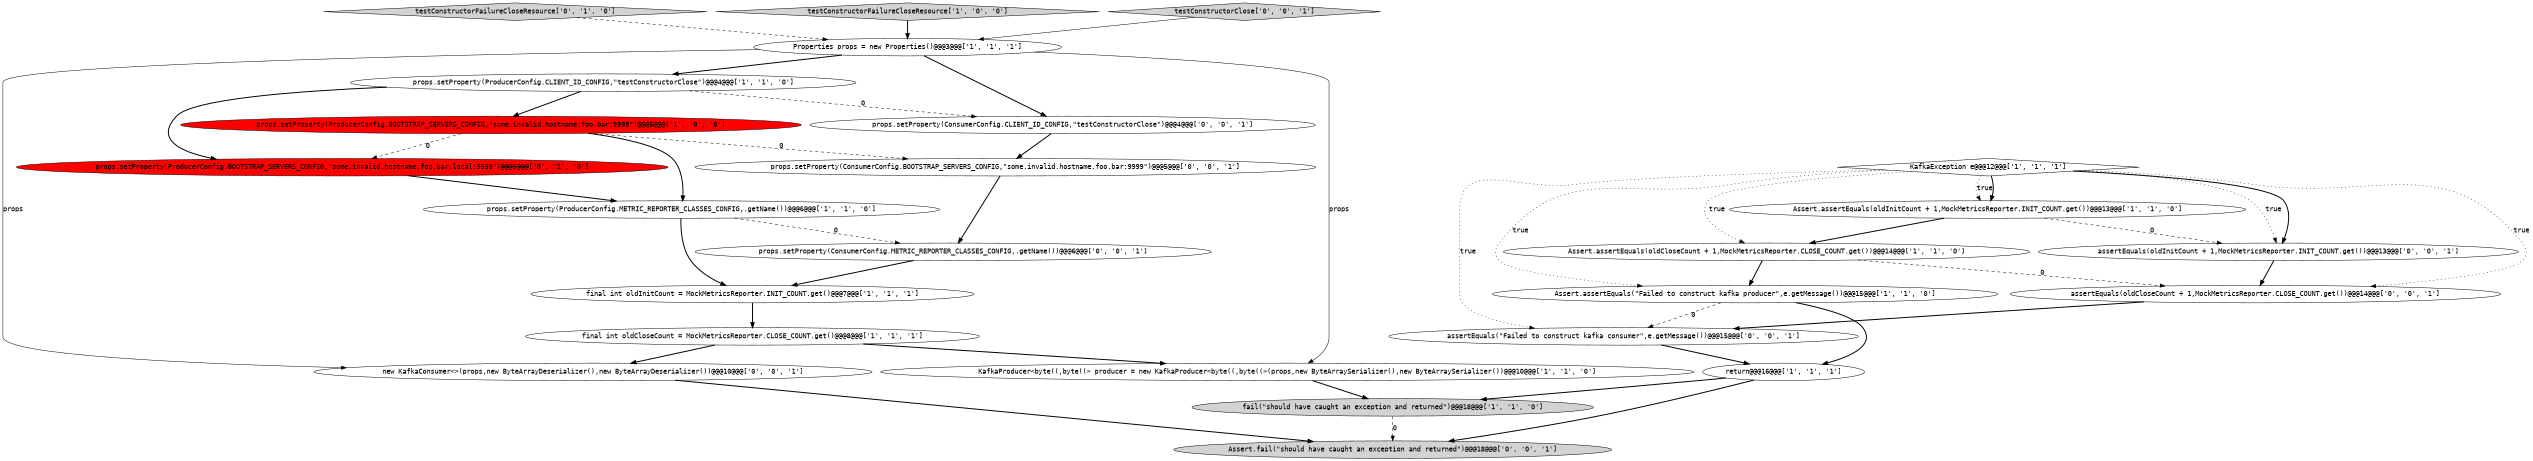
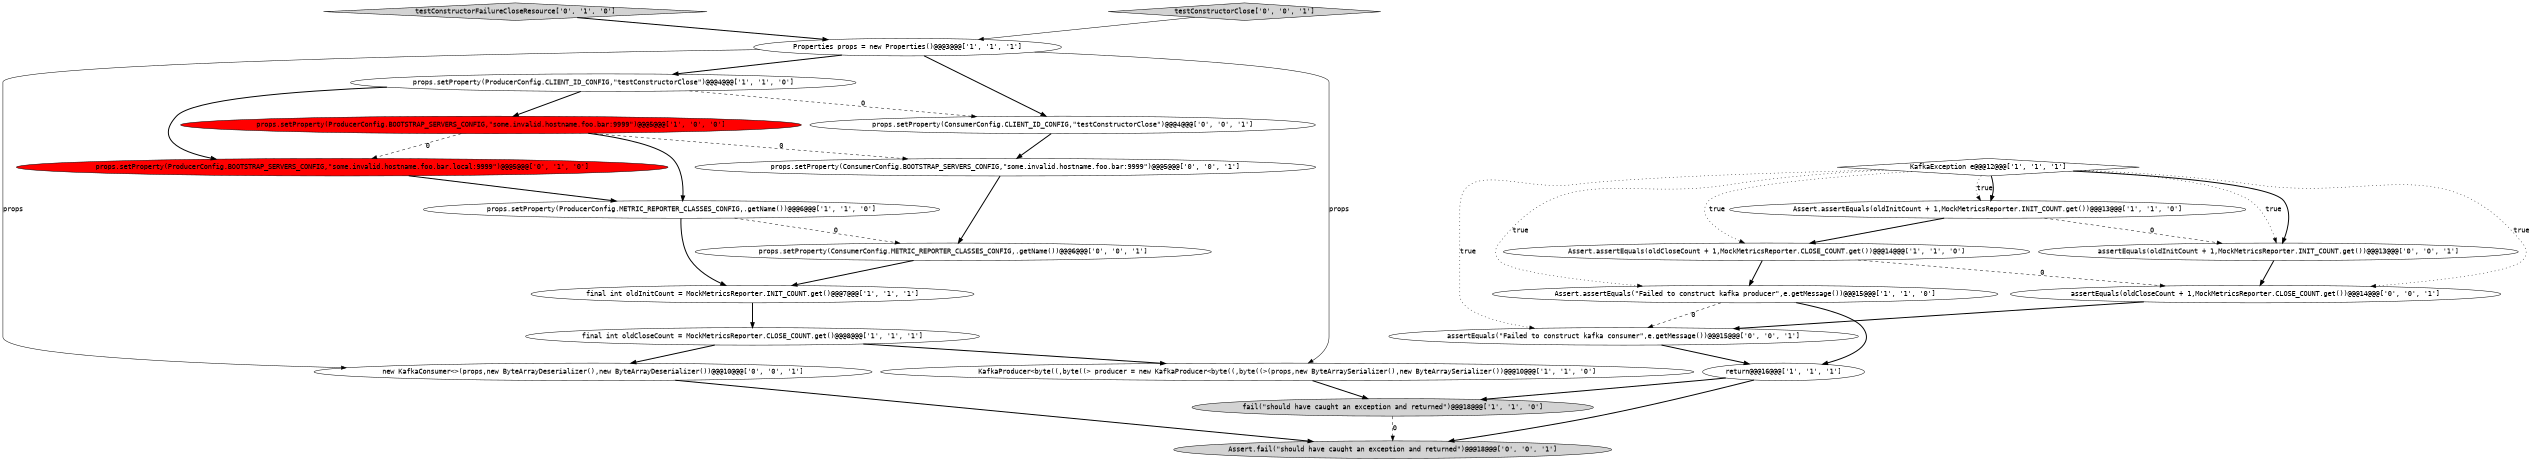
node "testConstructorFailureCloseResource['1', '0', '0']": removed
edge "testConstructorFailureCloseResource['0', '1', '0']" -> "Properties props = new Properties()@@@3@@@['1', '1', '1']": style dashed -> bold
